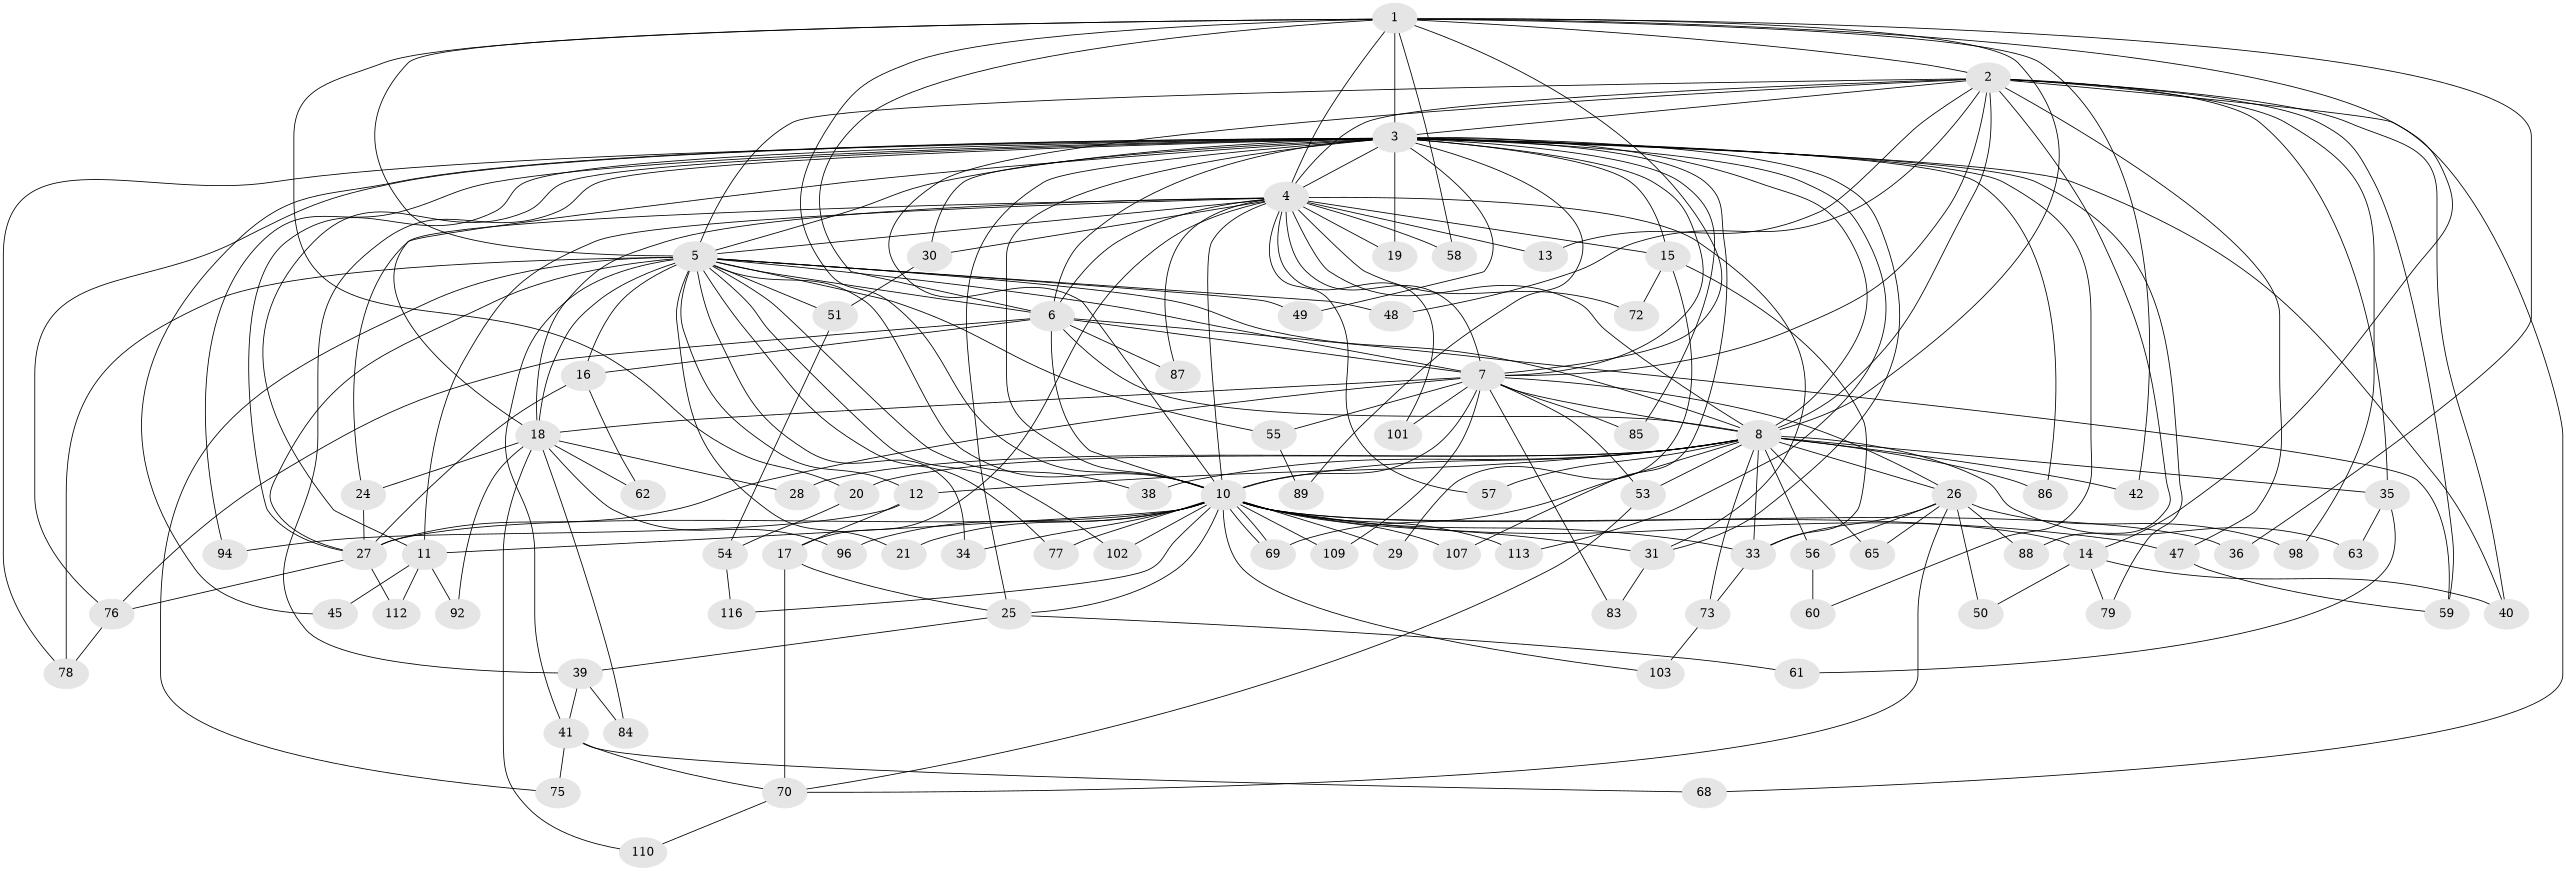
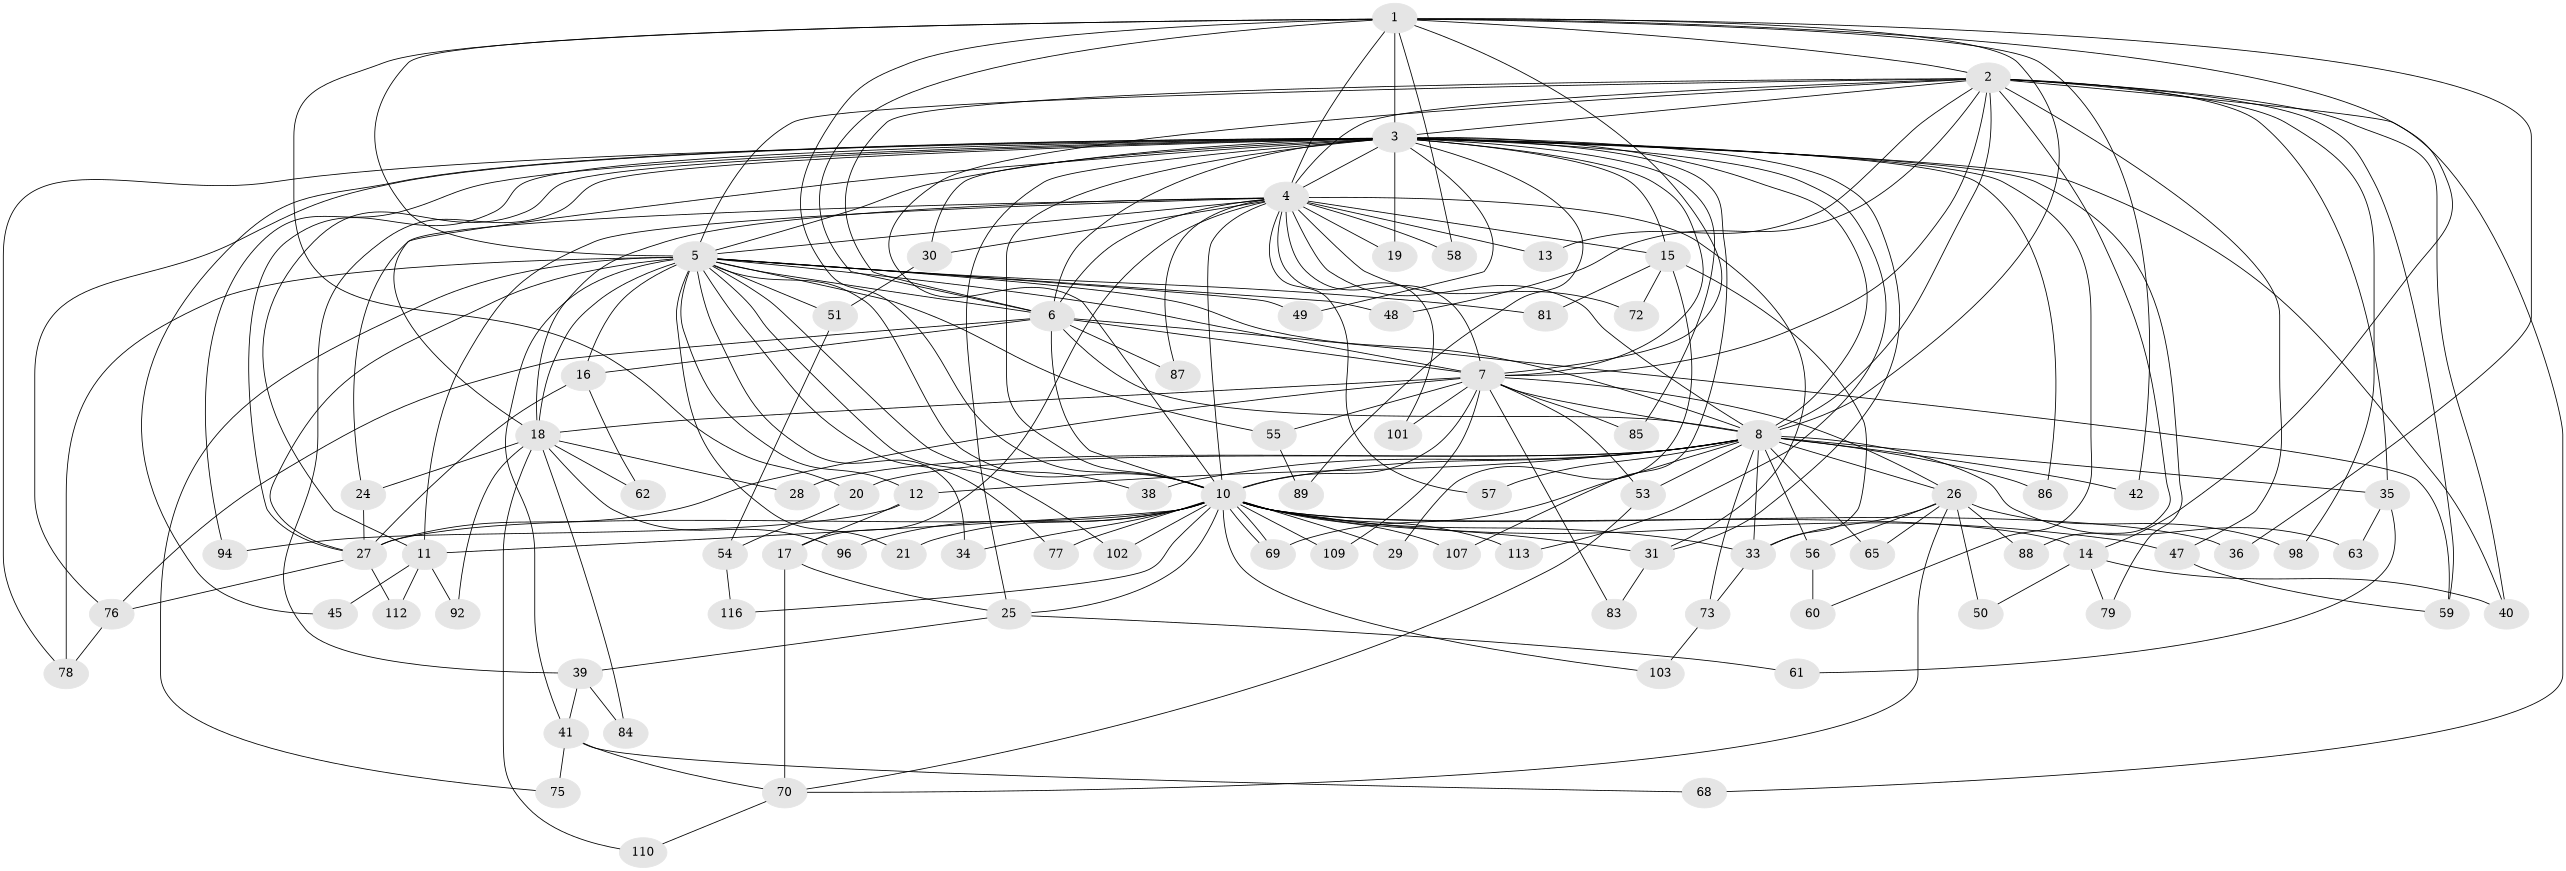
edge "2" -- "6": added
node "81": added
